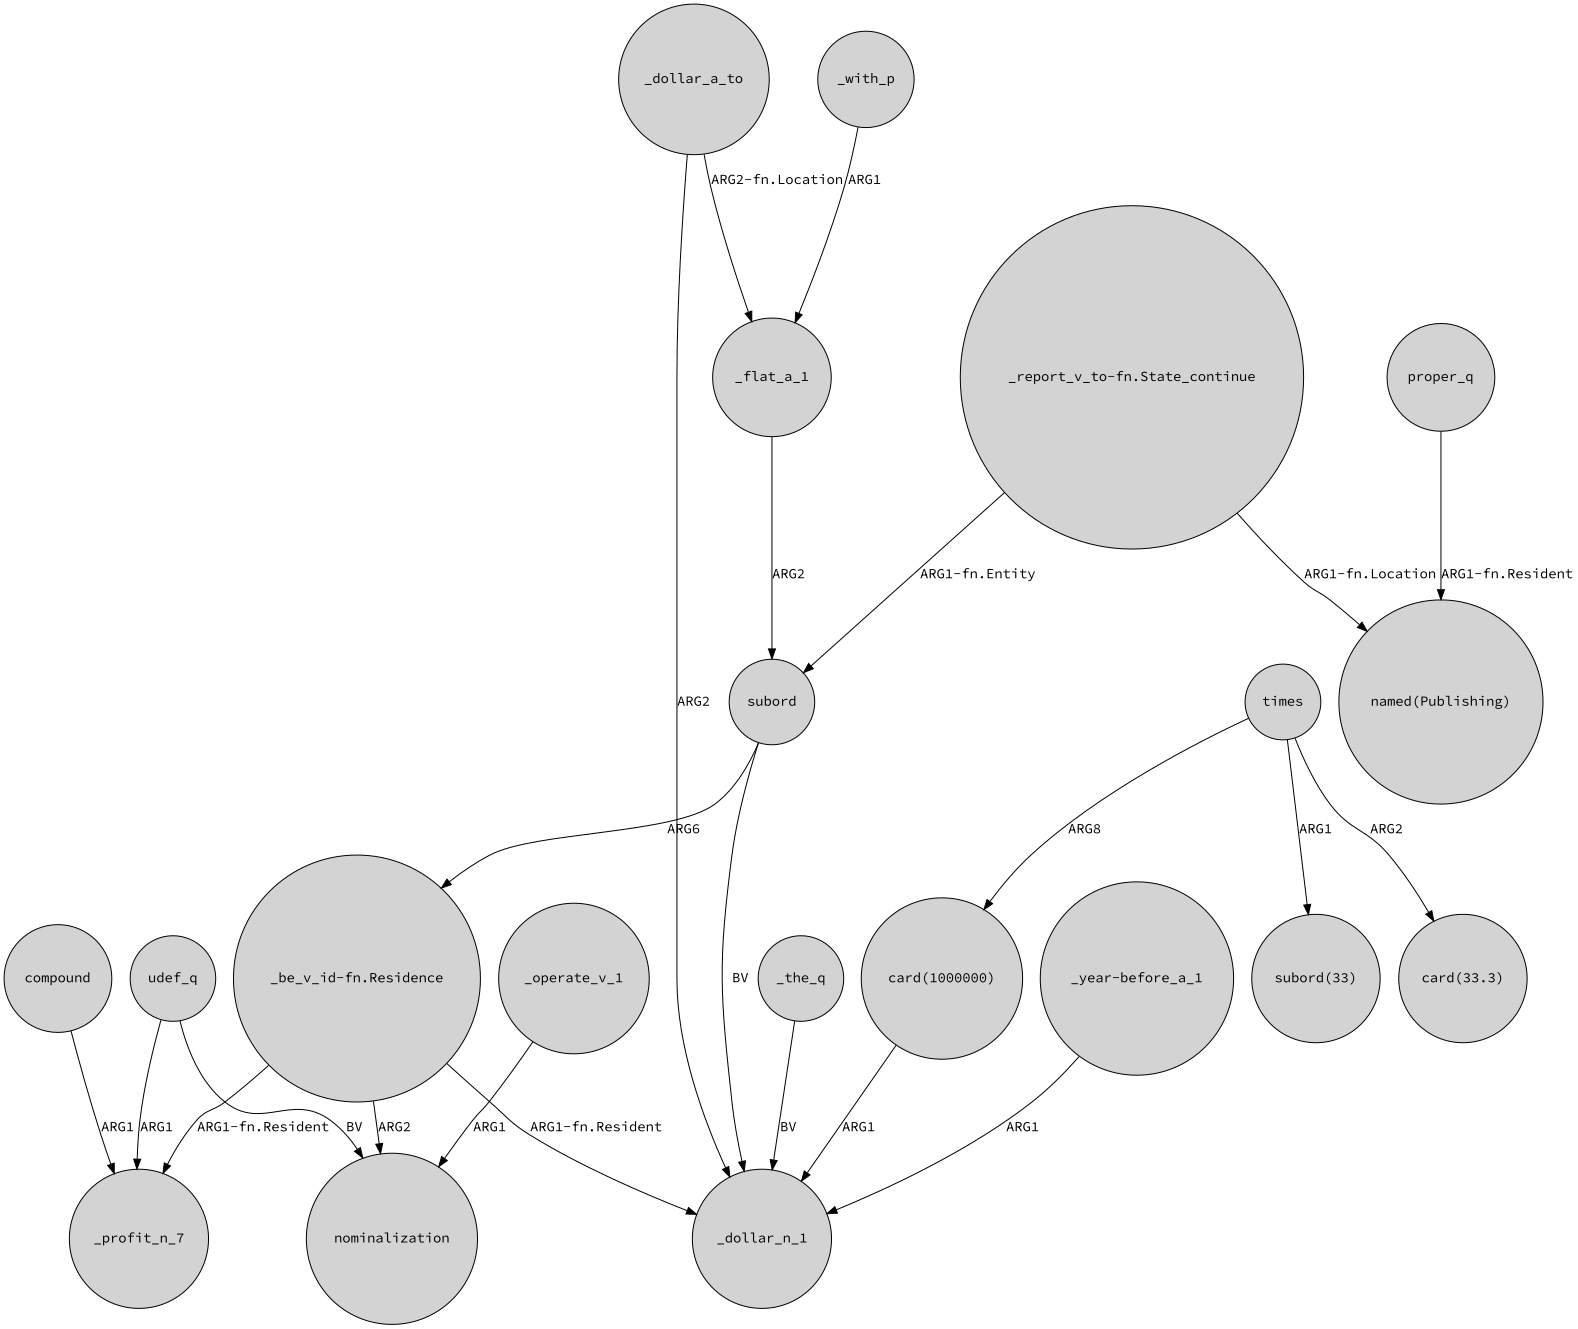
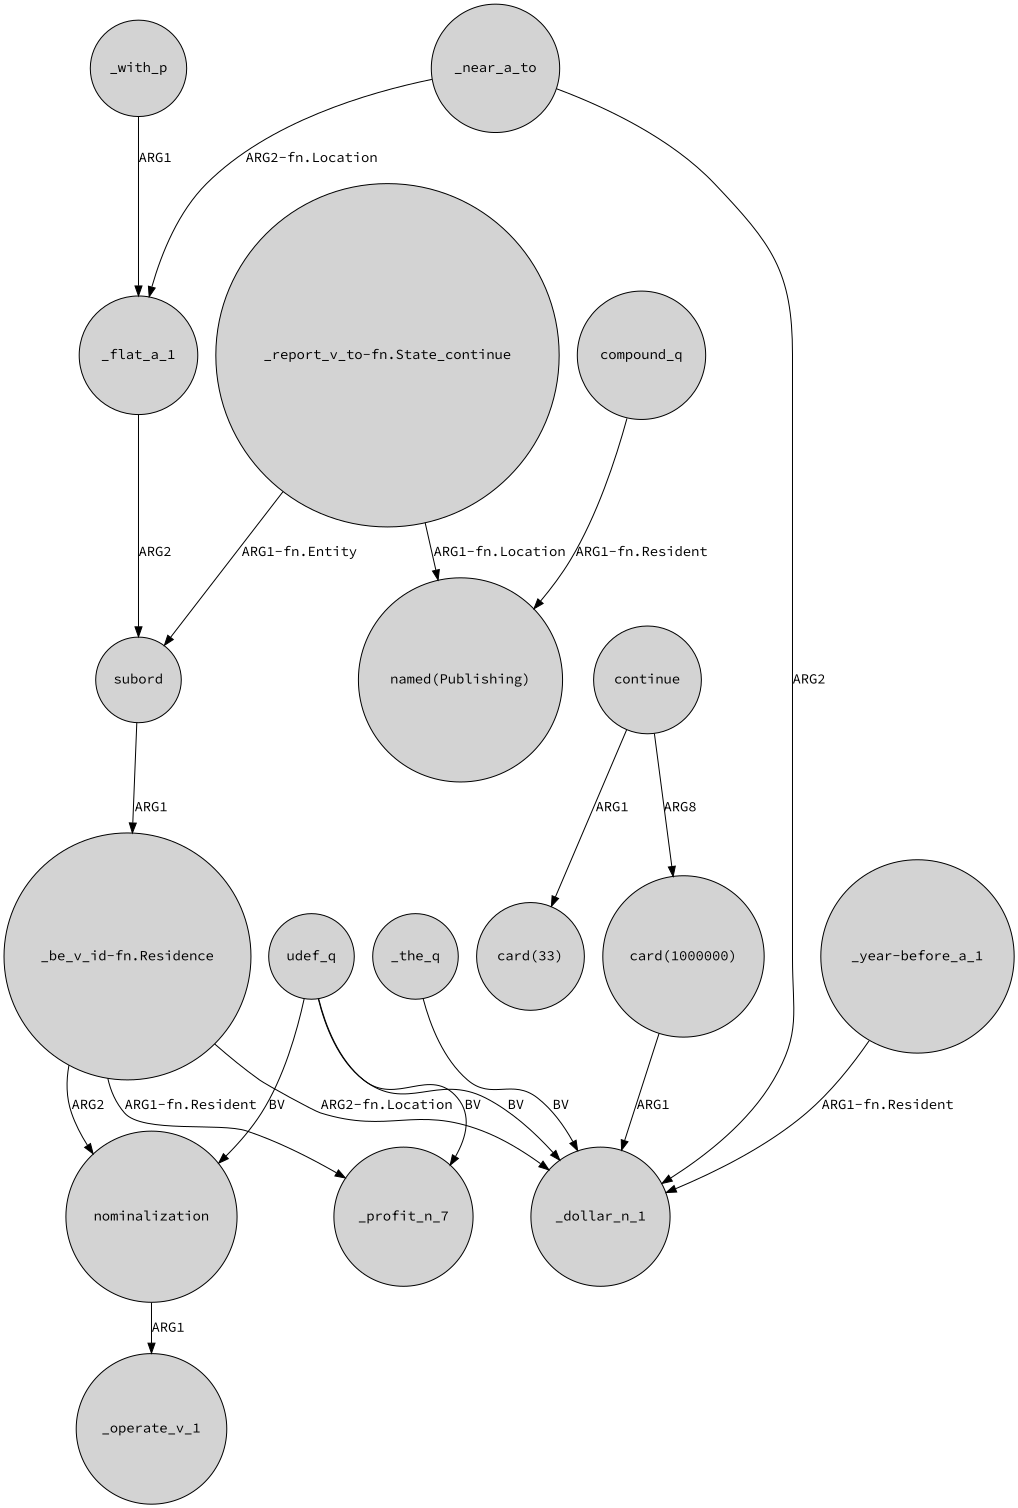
node "_dollar_a_to": label "_dollar_a_to" -> "_near_a_to"
node "proper_q": label "proper_q" -> "compound_q"
node "times": label "times" -> "continue"
edge "subord" -> "_be_v_id-fn.Residence": label "ARG6" -> "ARG1"
edge "subord" -> "_dollar_n_1": now "udef_q" -> "_dollar_n_1"
node "compound": removed
node "subord(33)": label "subord(33)" -> "card(33)"
node "card(33.3)": removed
edge "_operate_v_1" -> "nominalization": reversed
edge "udef_q" -> "_profit_n_7": label "ARG1" -> "BV"
edge "_be_v_id-fn.Residence" -> "_dollar_n_1": label "ARG1-fn.Resident" -> "ARG2-fn.Location"
edge "_year-before_a_1" -> "_dollar_n_1": label "ARG1" -> "ARG1-fn.Resident"
